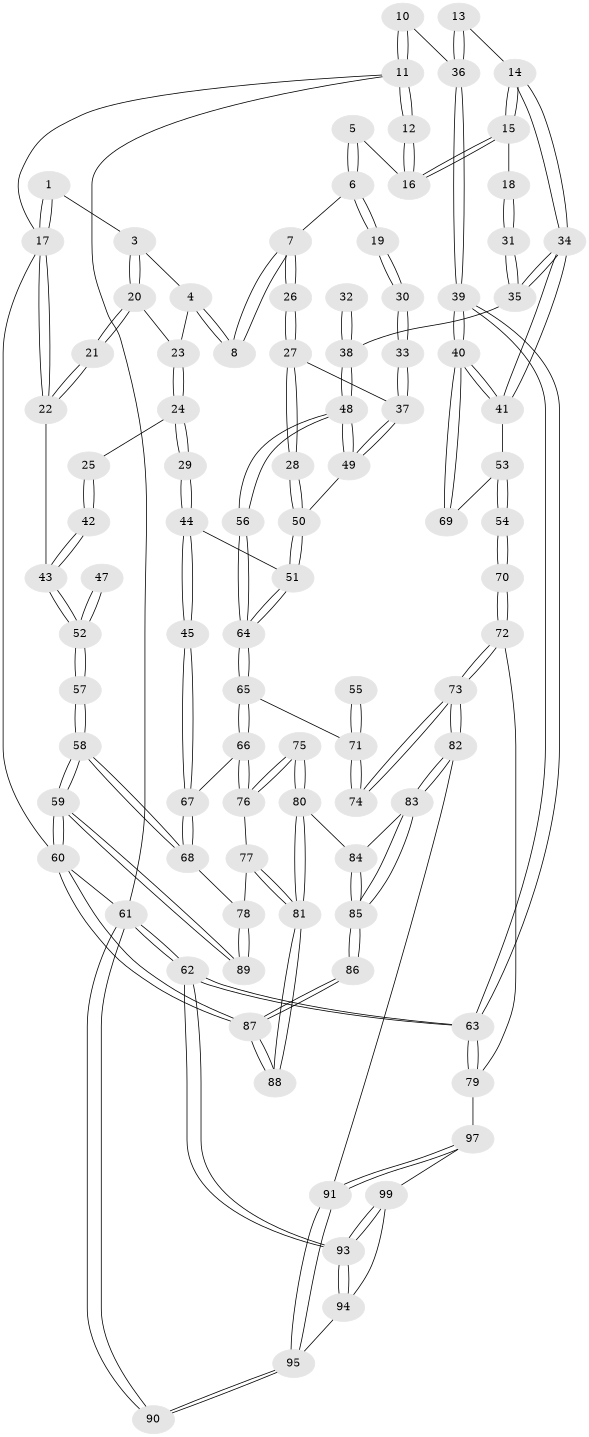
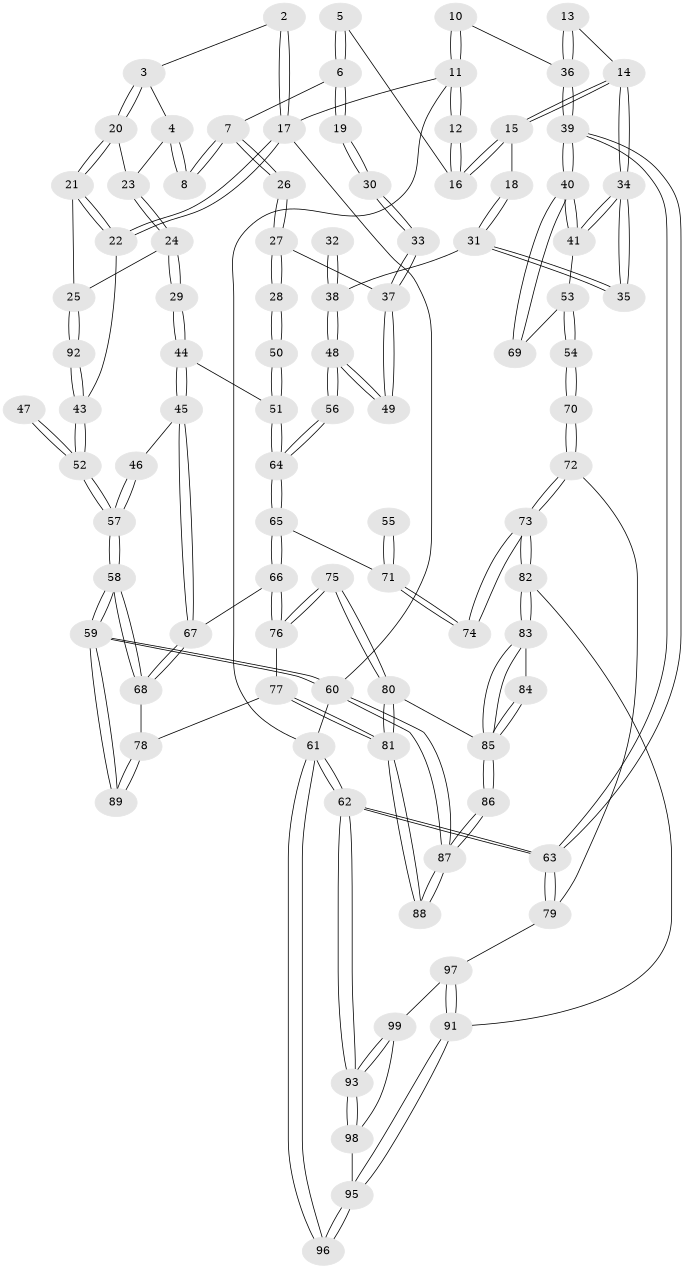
node "1": label "1" -> "2"
edge "21" -- "25": added
edge "35" -- "38": now "31" -- "38"
node "46": added
edge "49" -- "50": removed
node "42": label "42" -> "92"
edge "80" -- "84": now "80" -- "85"
node "94": label "94" -> "98"
node "90": label "90" -> "96"
